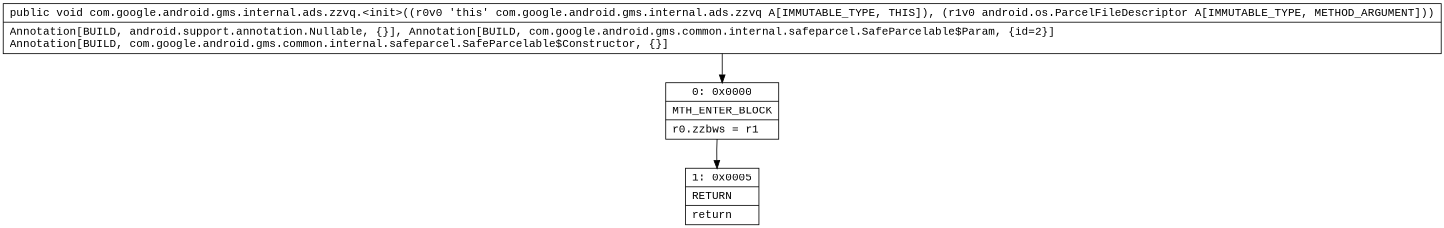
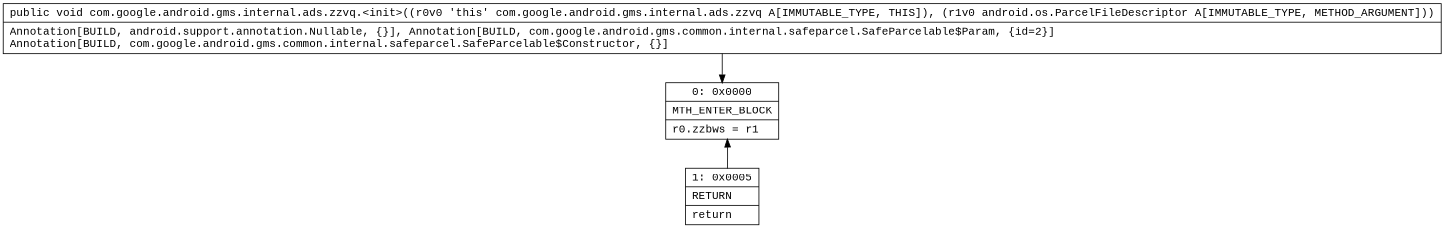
edge "0: 0x0000" -> "1: 0x0005": reversed
